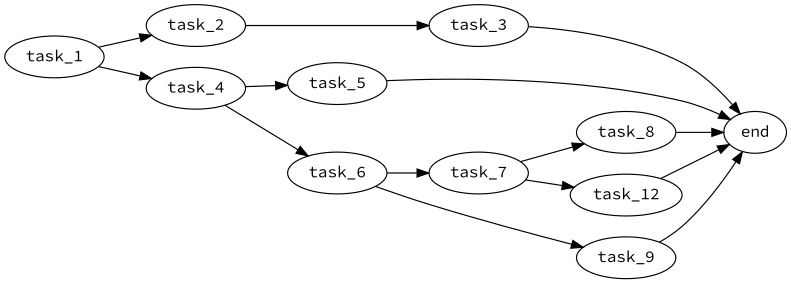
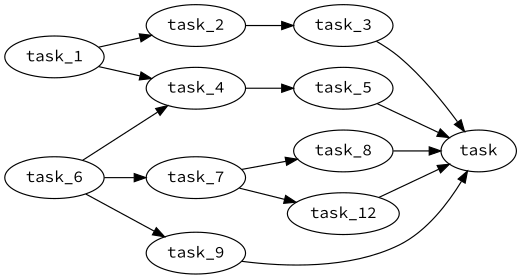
edge "task_4" -> "task_6": reversed
node "end": label "end" -> "task"
